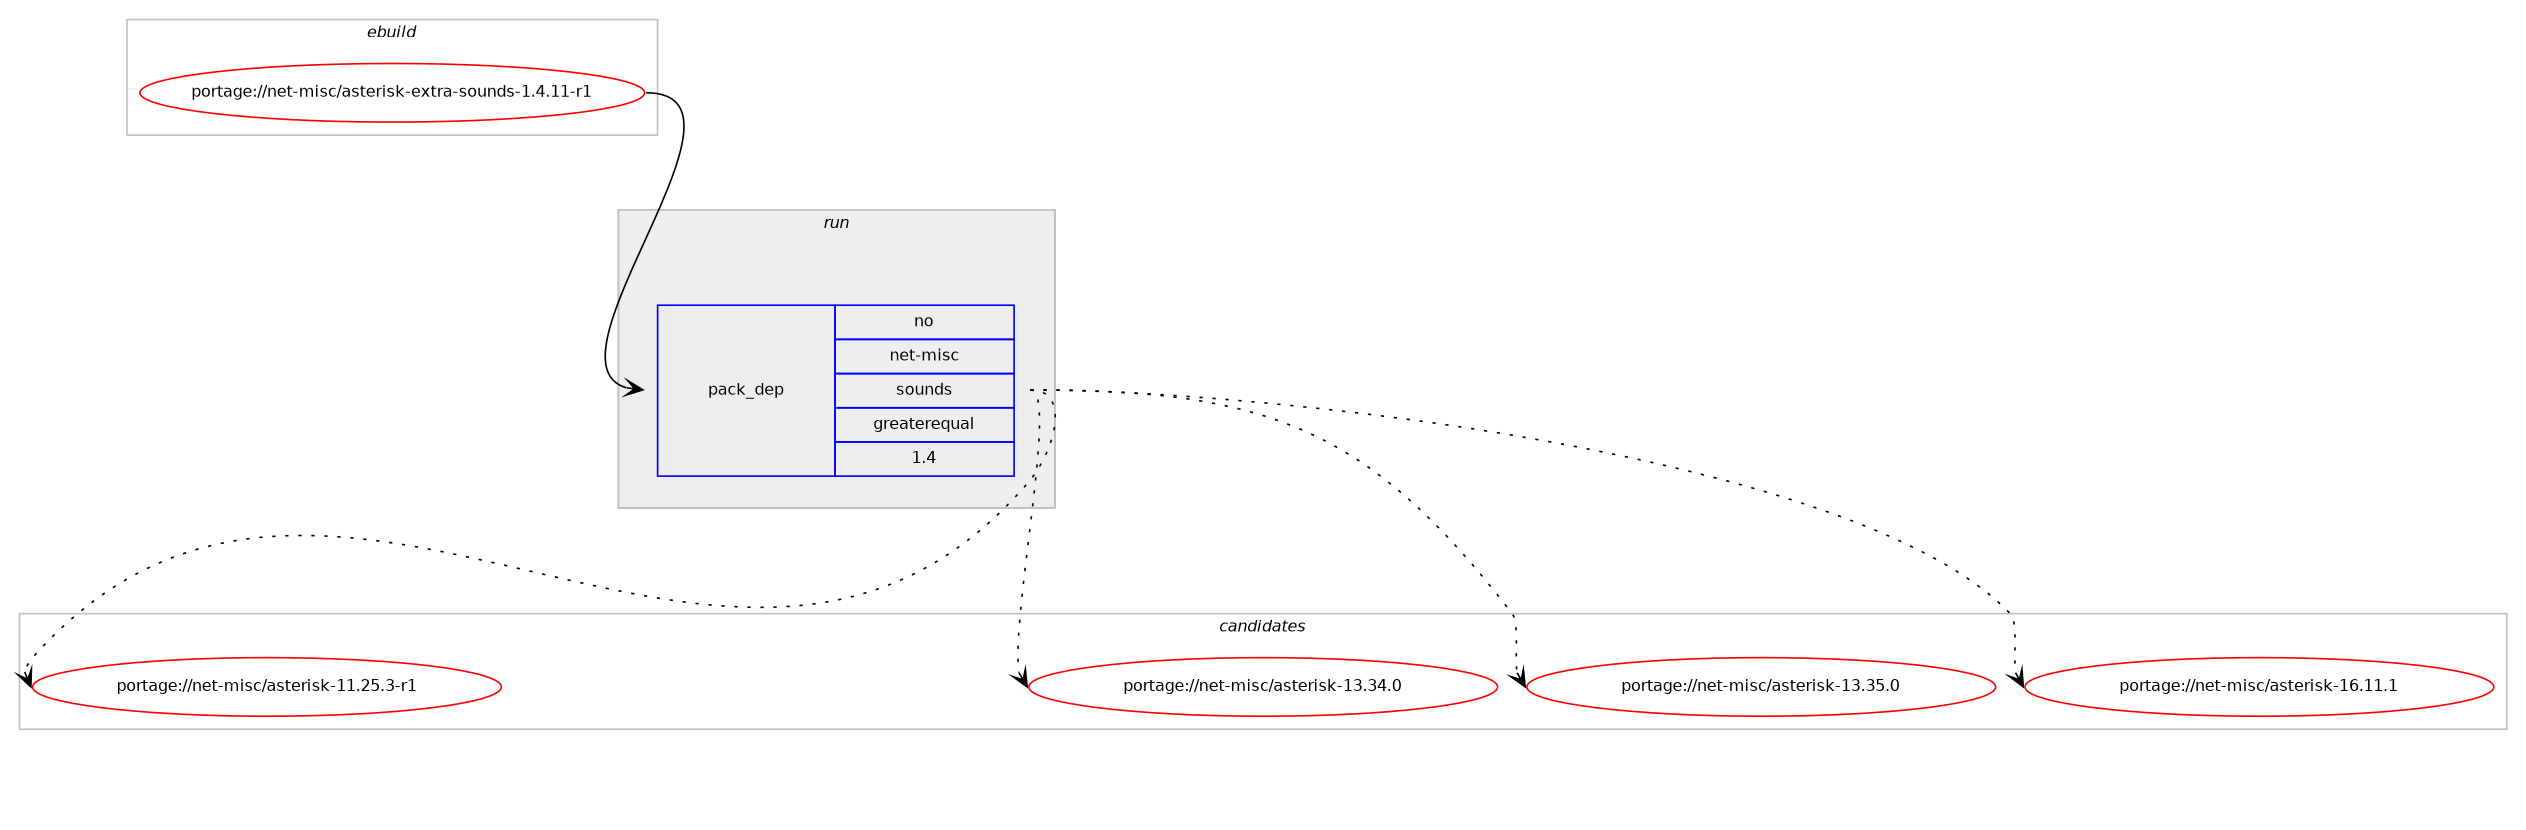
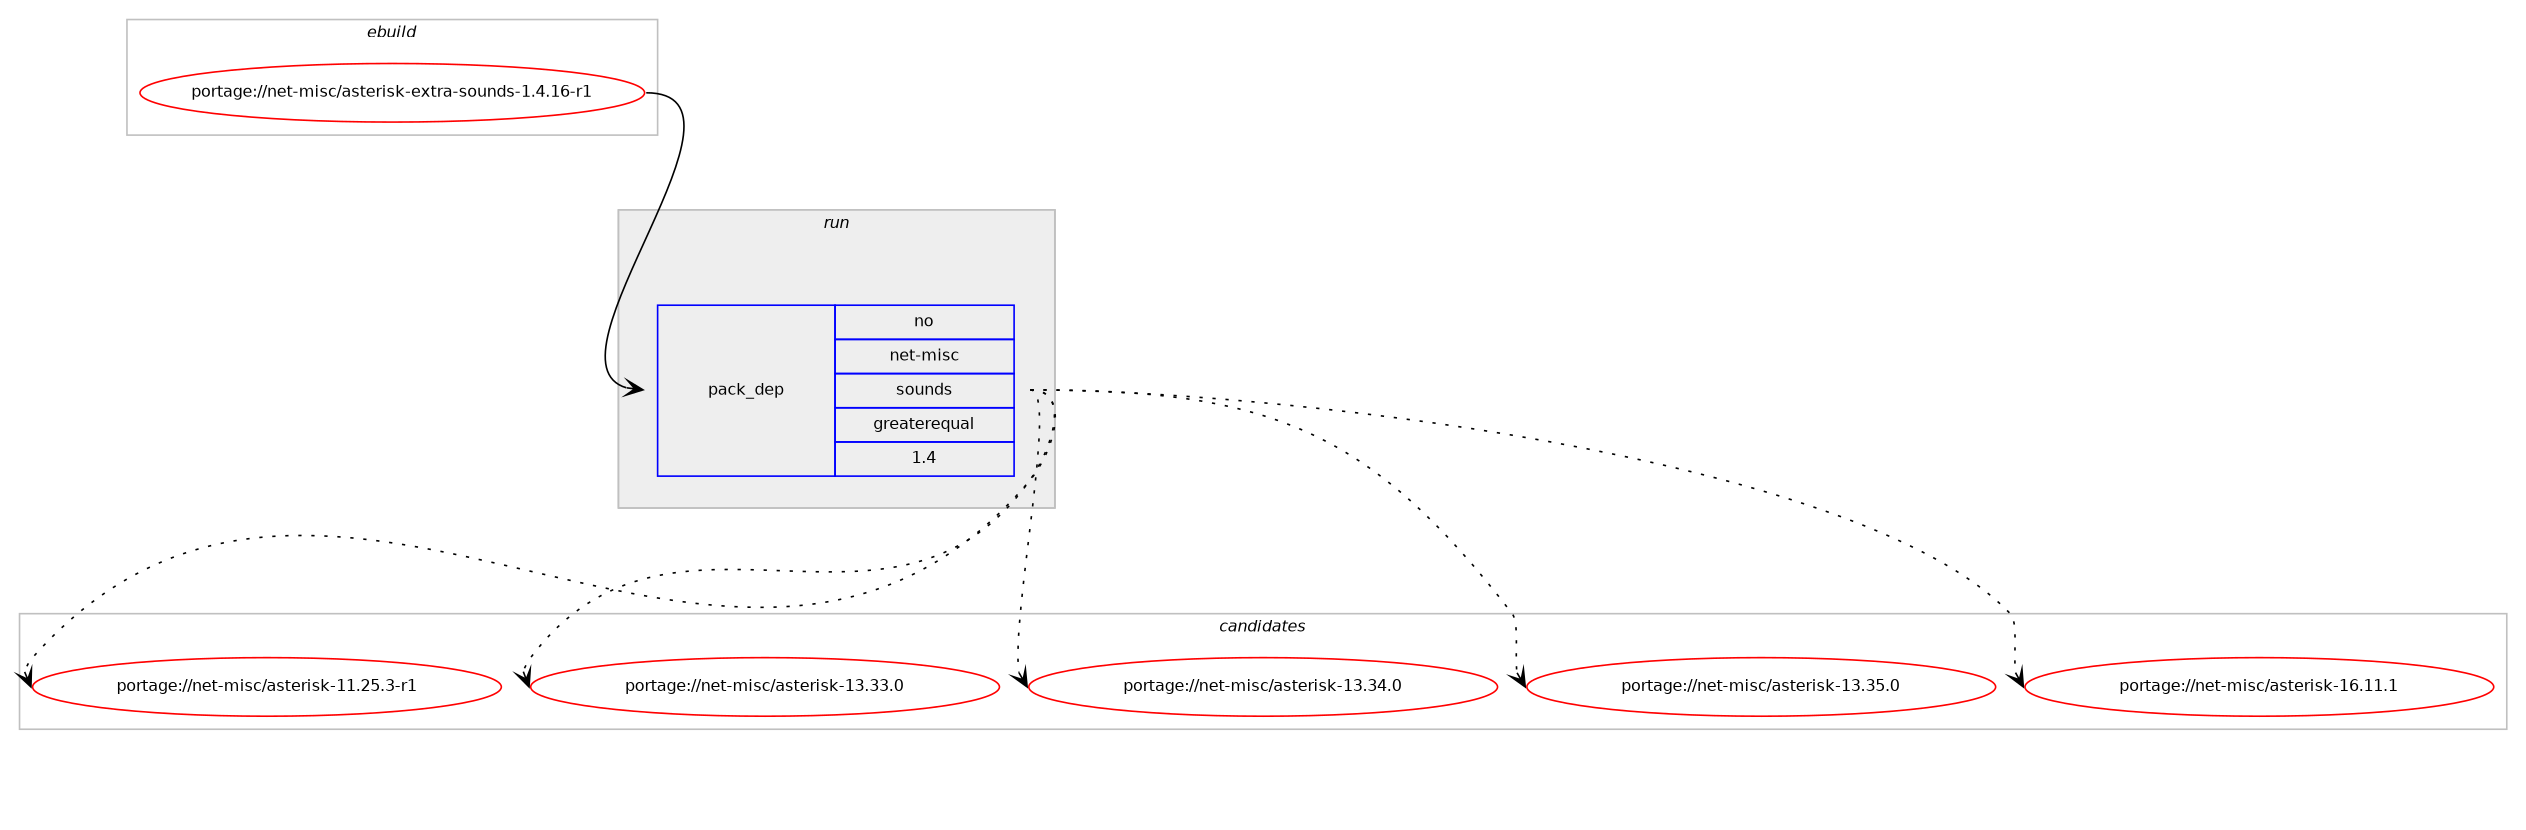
node "portage://net-misc/asterisk-extra-sounds-1.4.11-r1": label "portage://net-misc/asterisk-extra-sounds-1.4.11-r1" -> "portage://net-misc/asterisk-extra-sounds-1.4.16-r1"
node "portage://net-misc/asterisk-13.33.0": added
